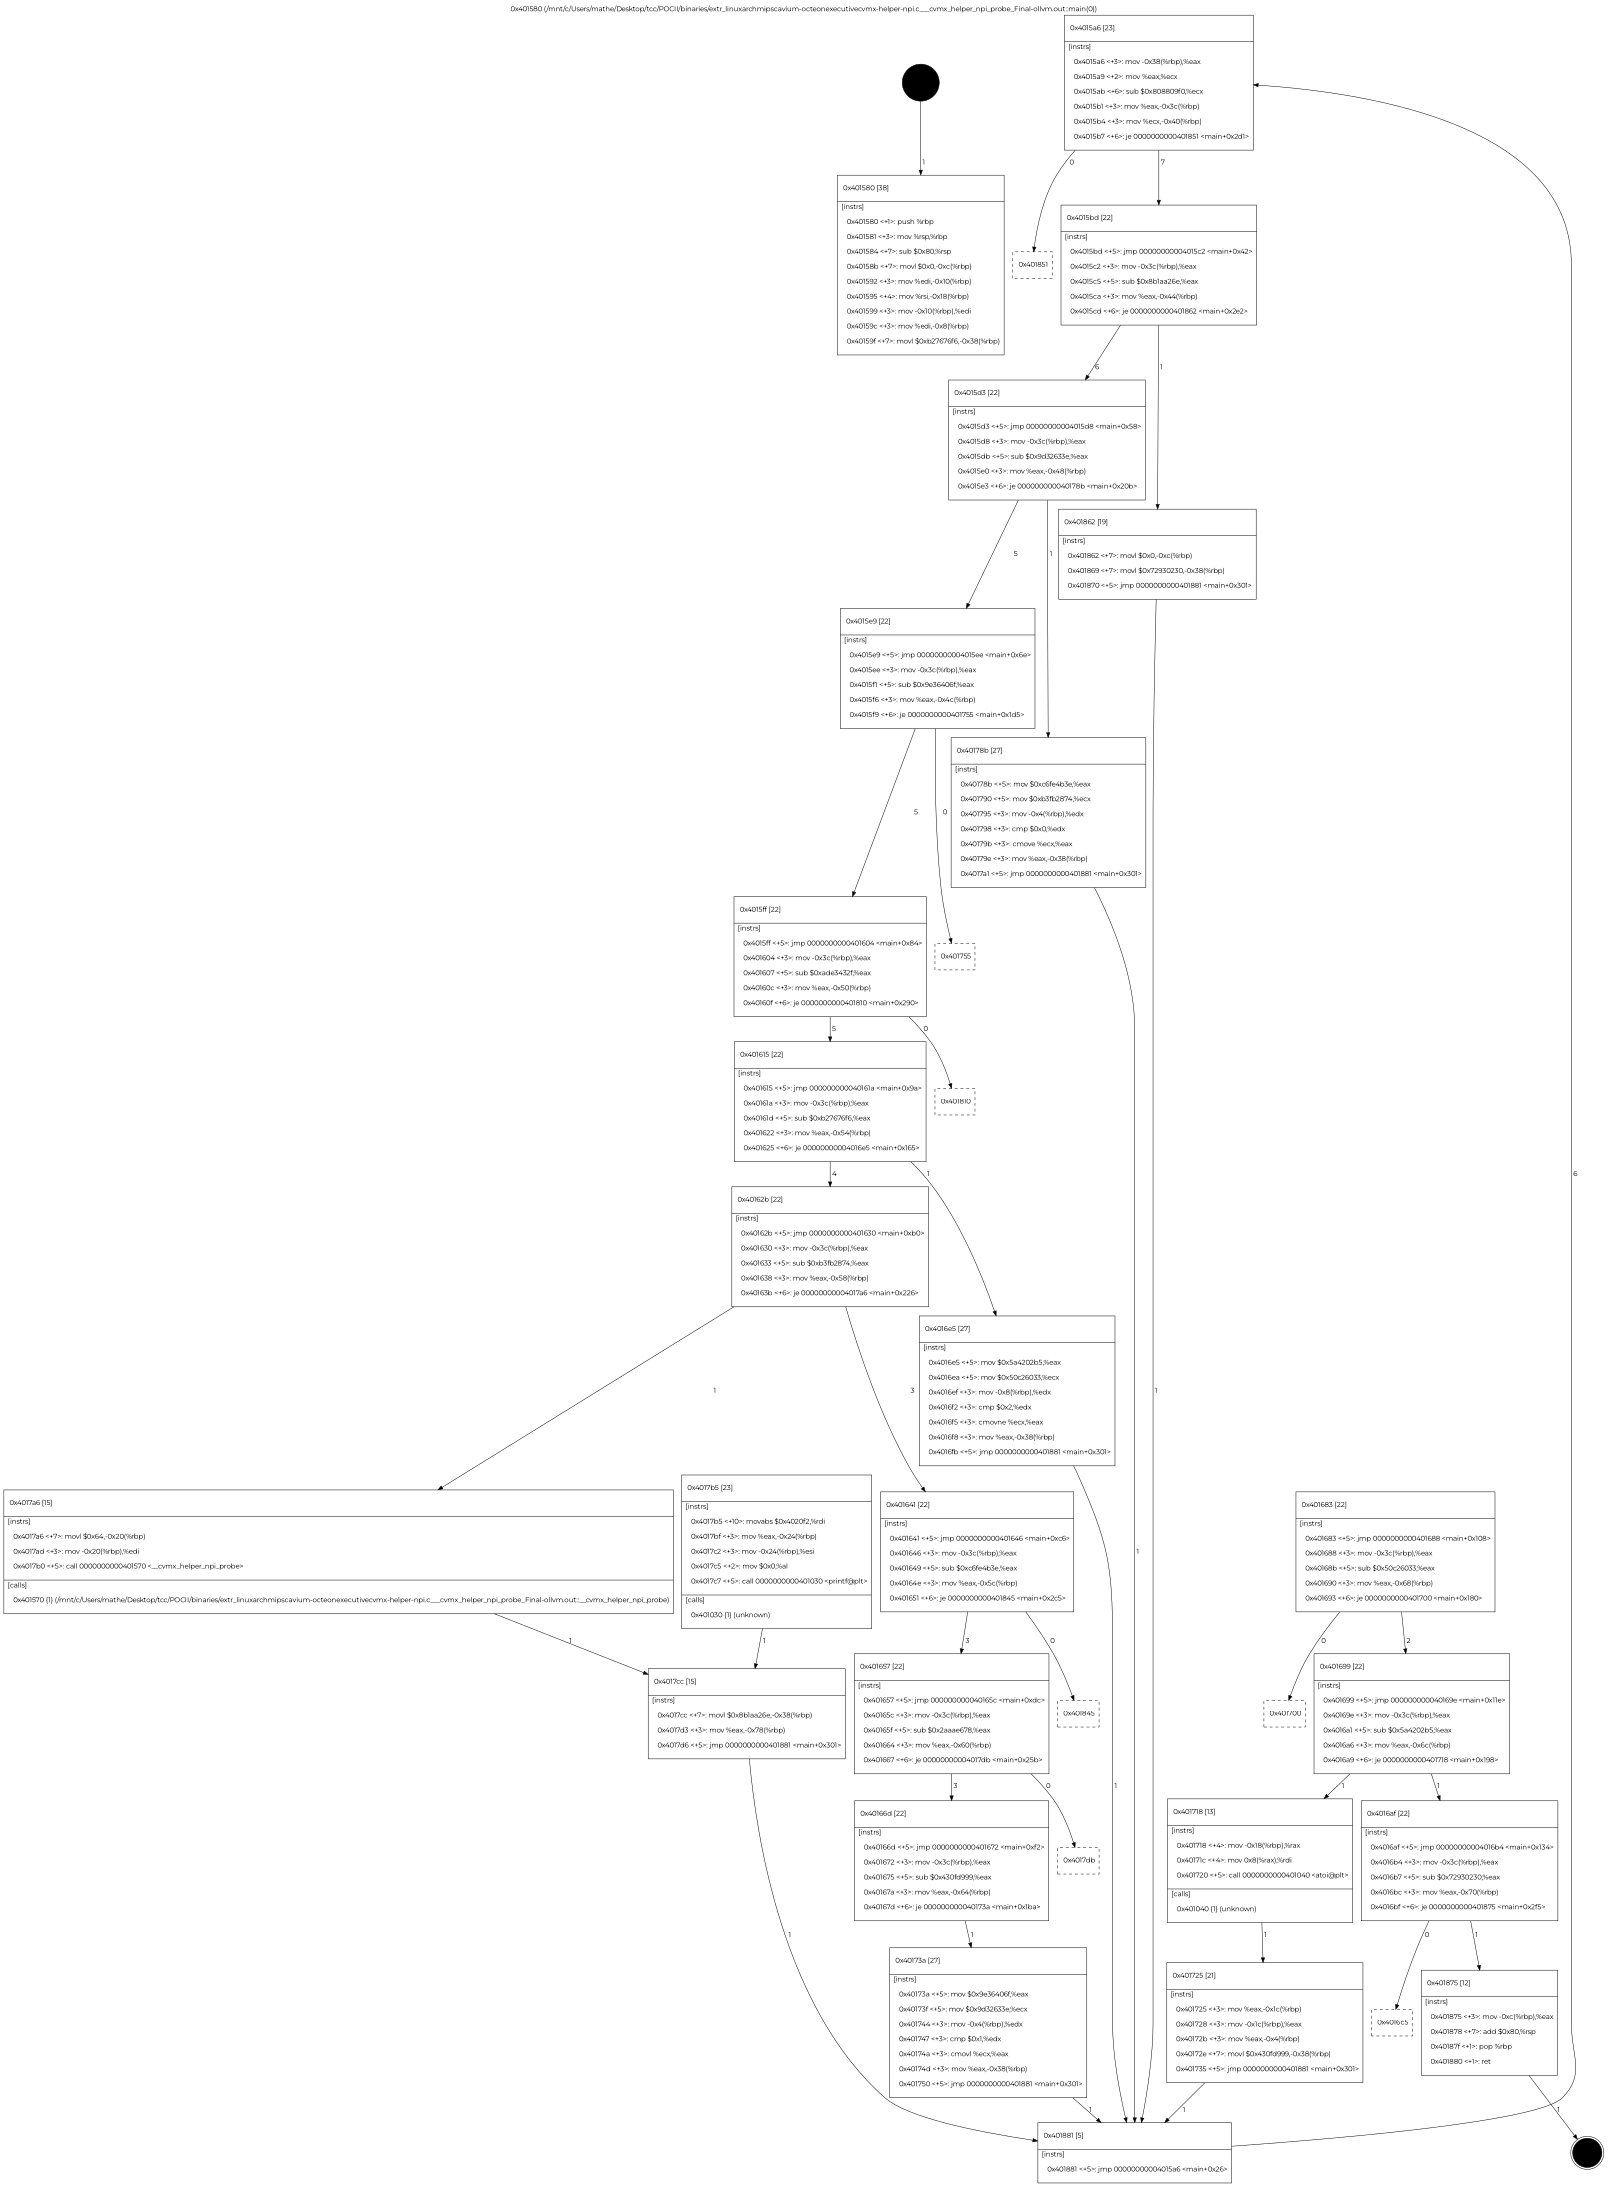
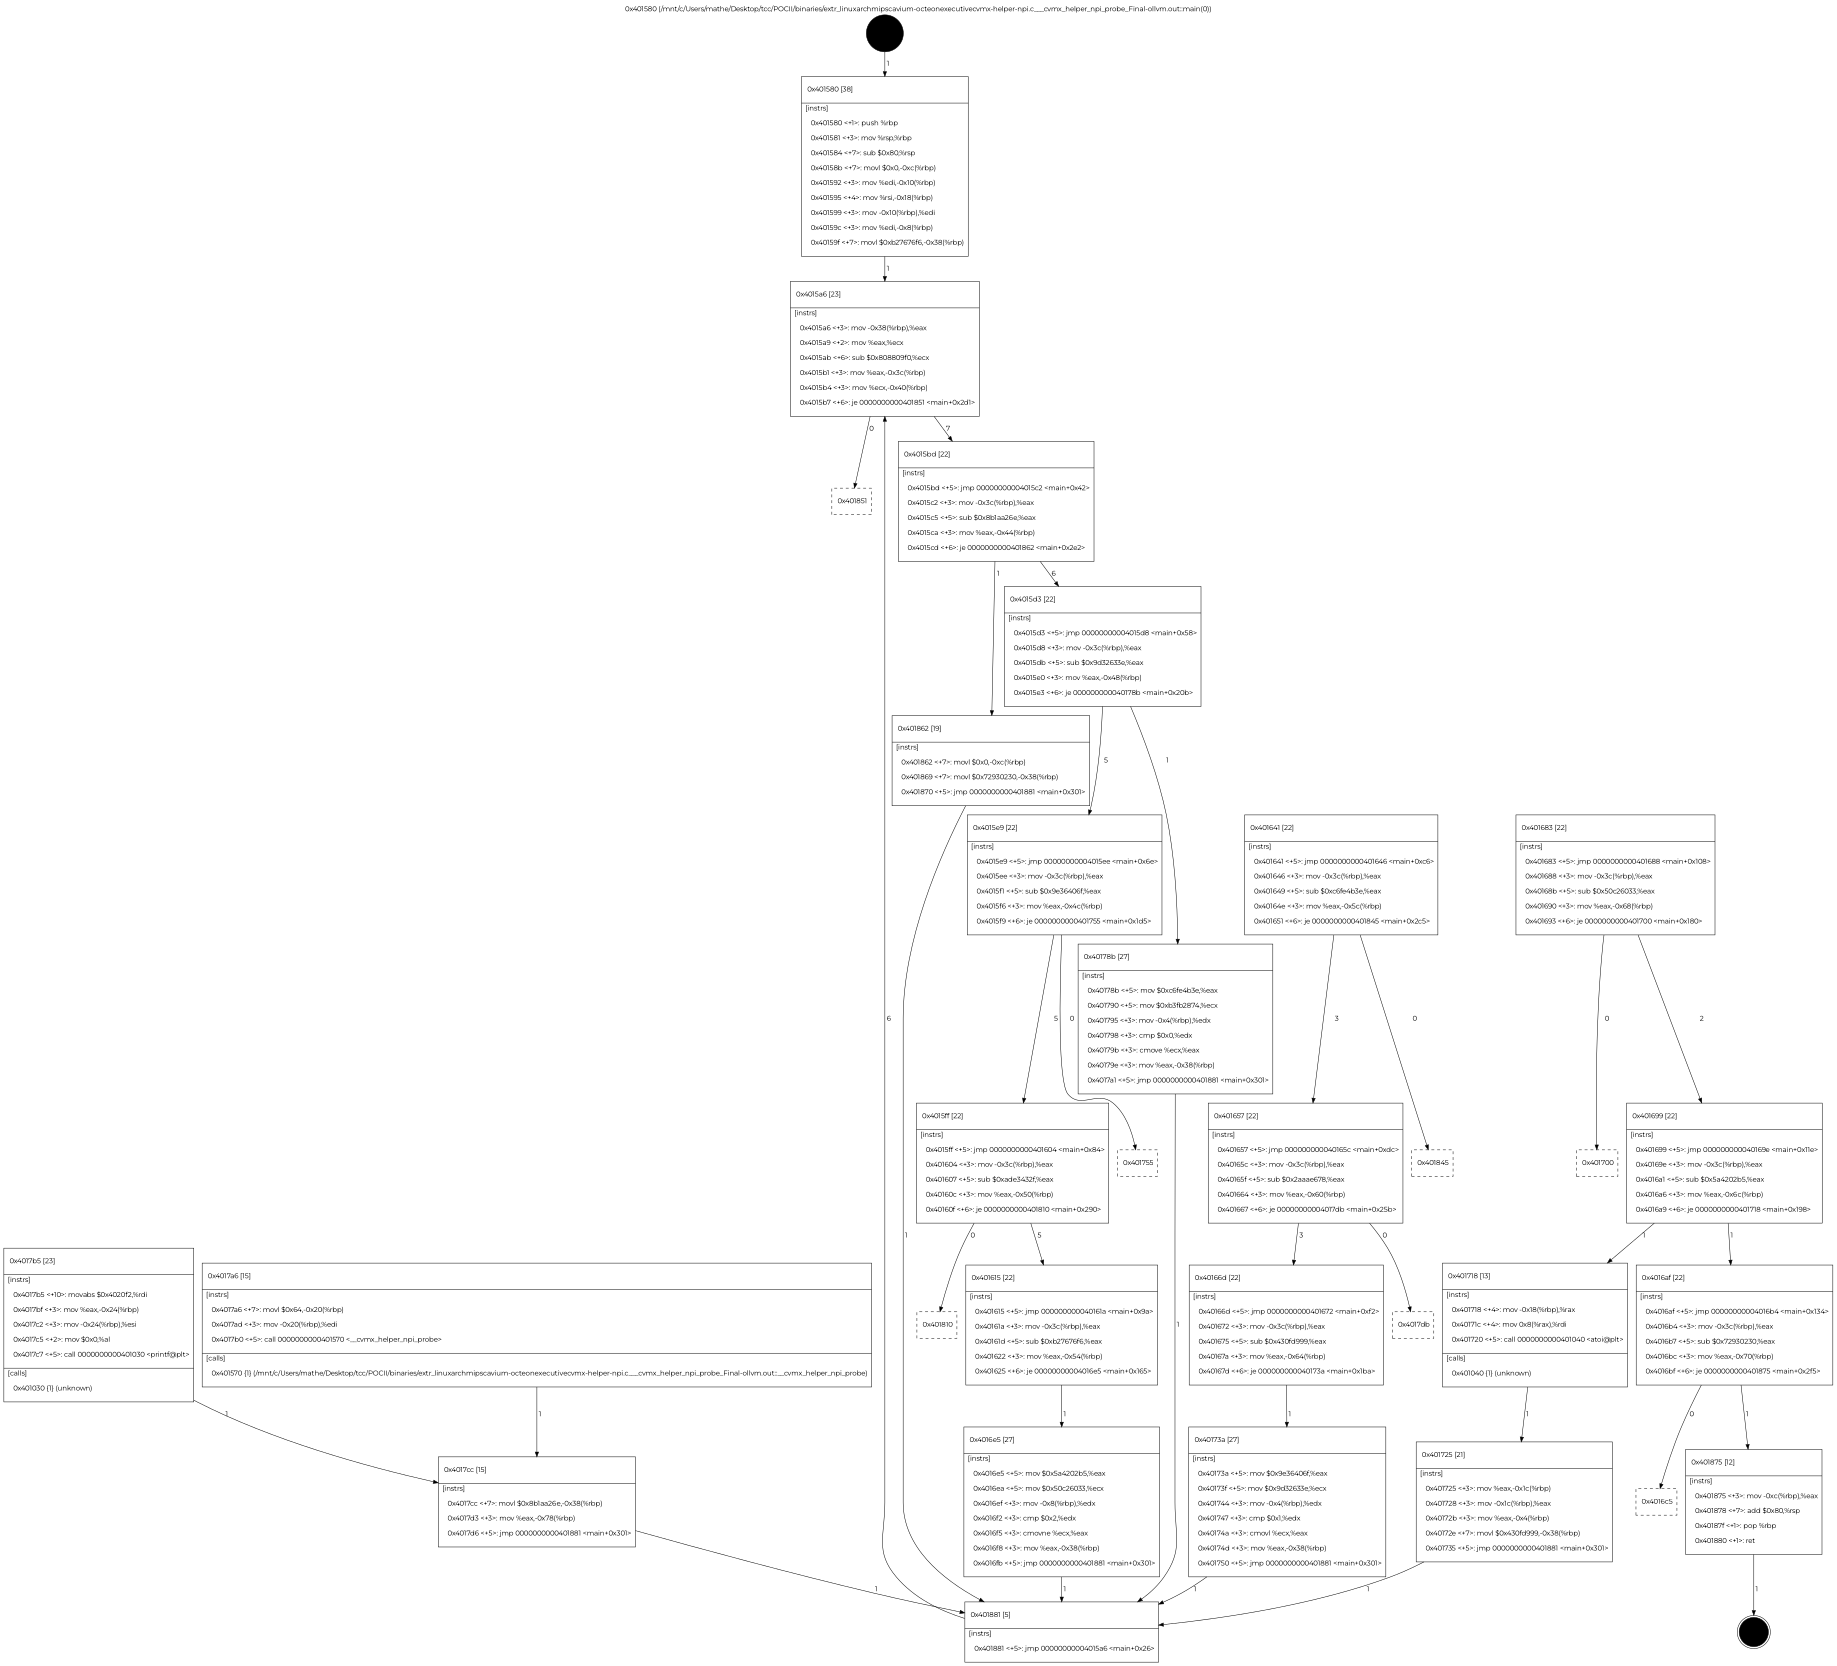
edge "0x401580 [38]" -> "0x4015a6 [23]": added, label "1"
node "0x40162b [22]": removed
